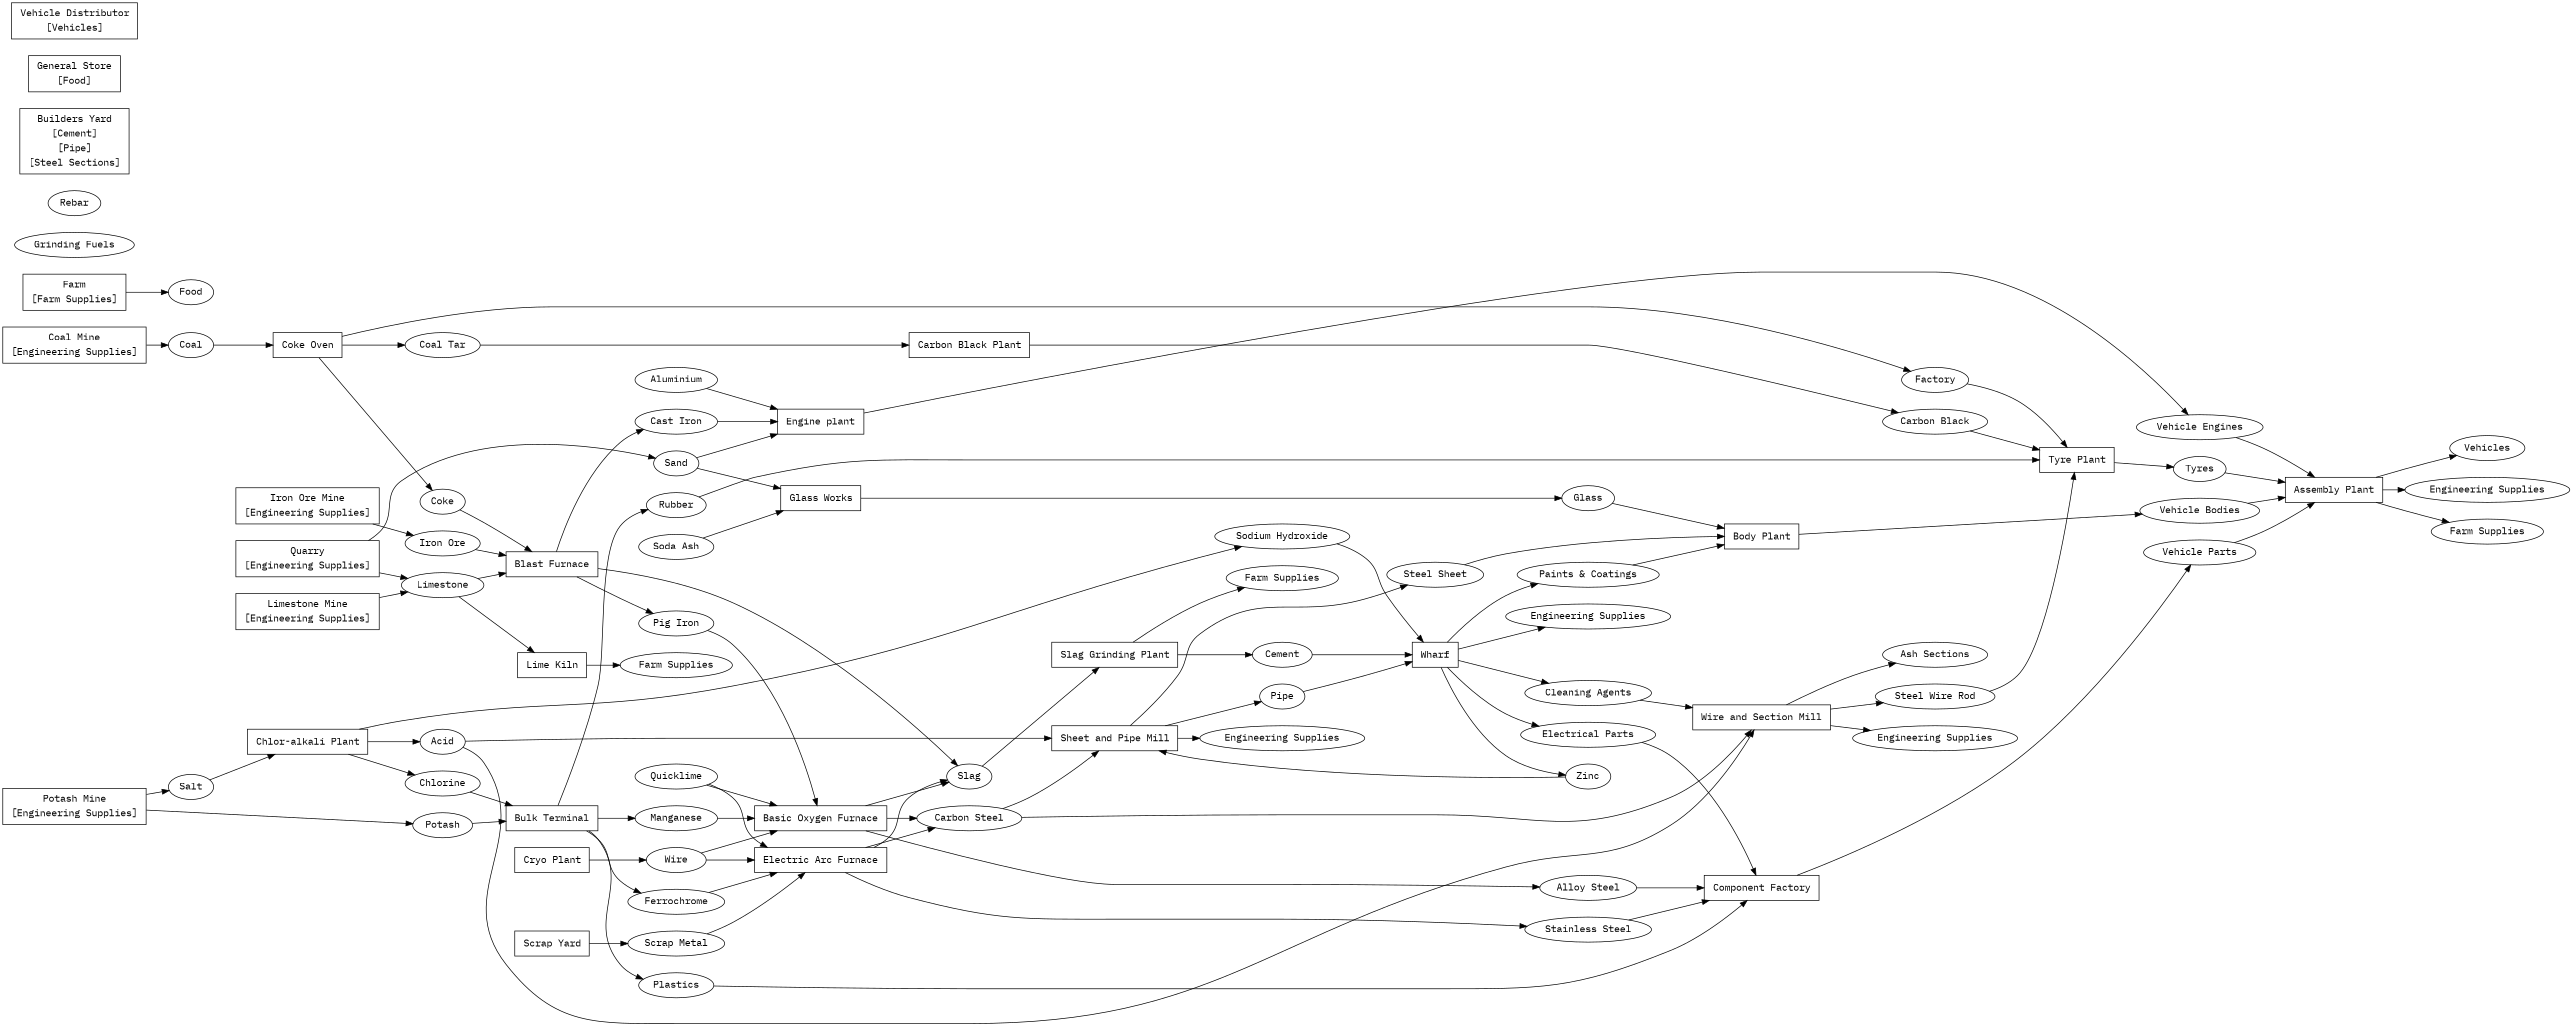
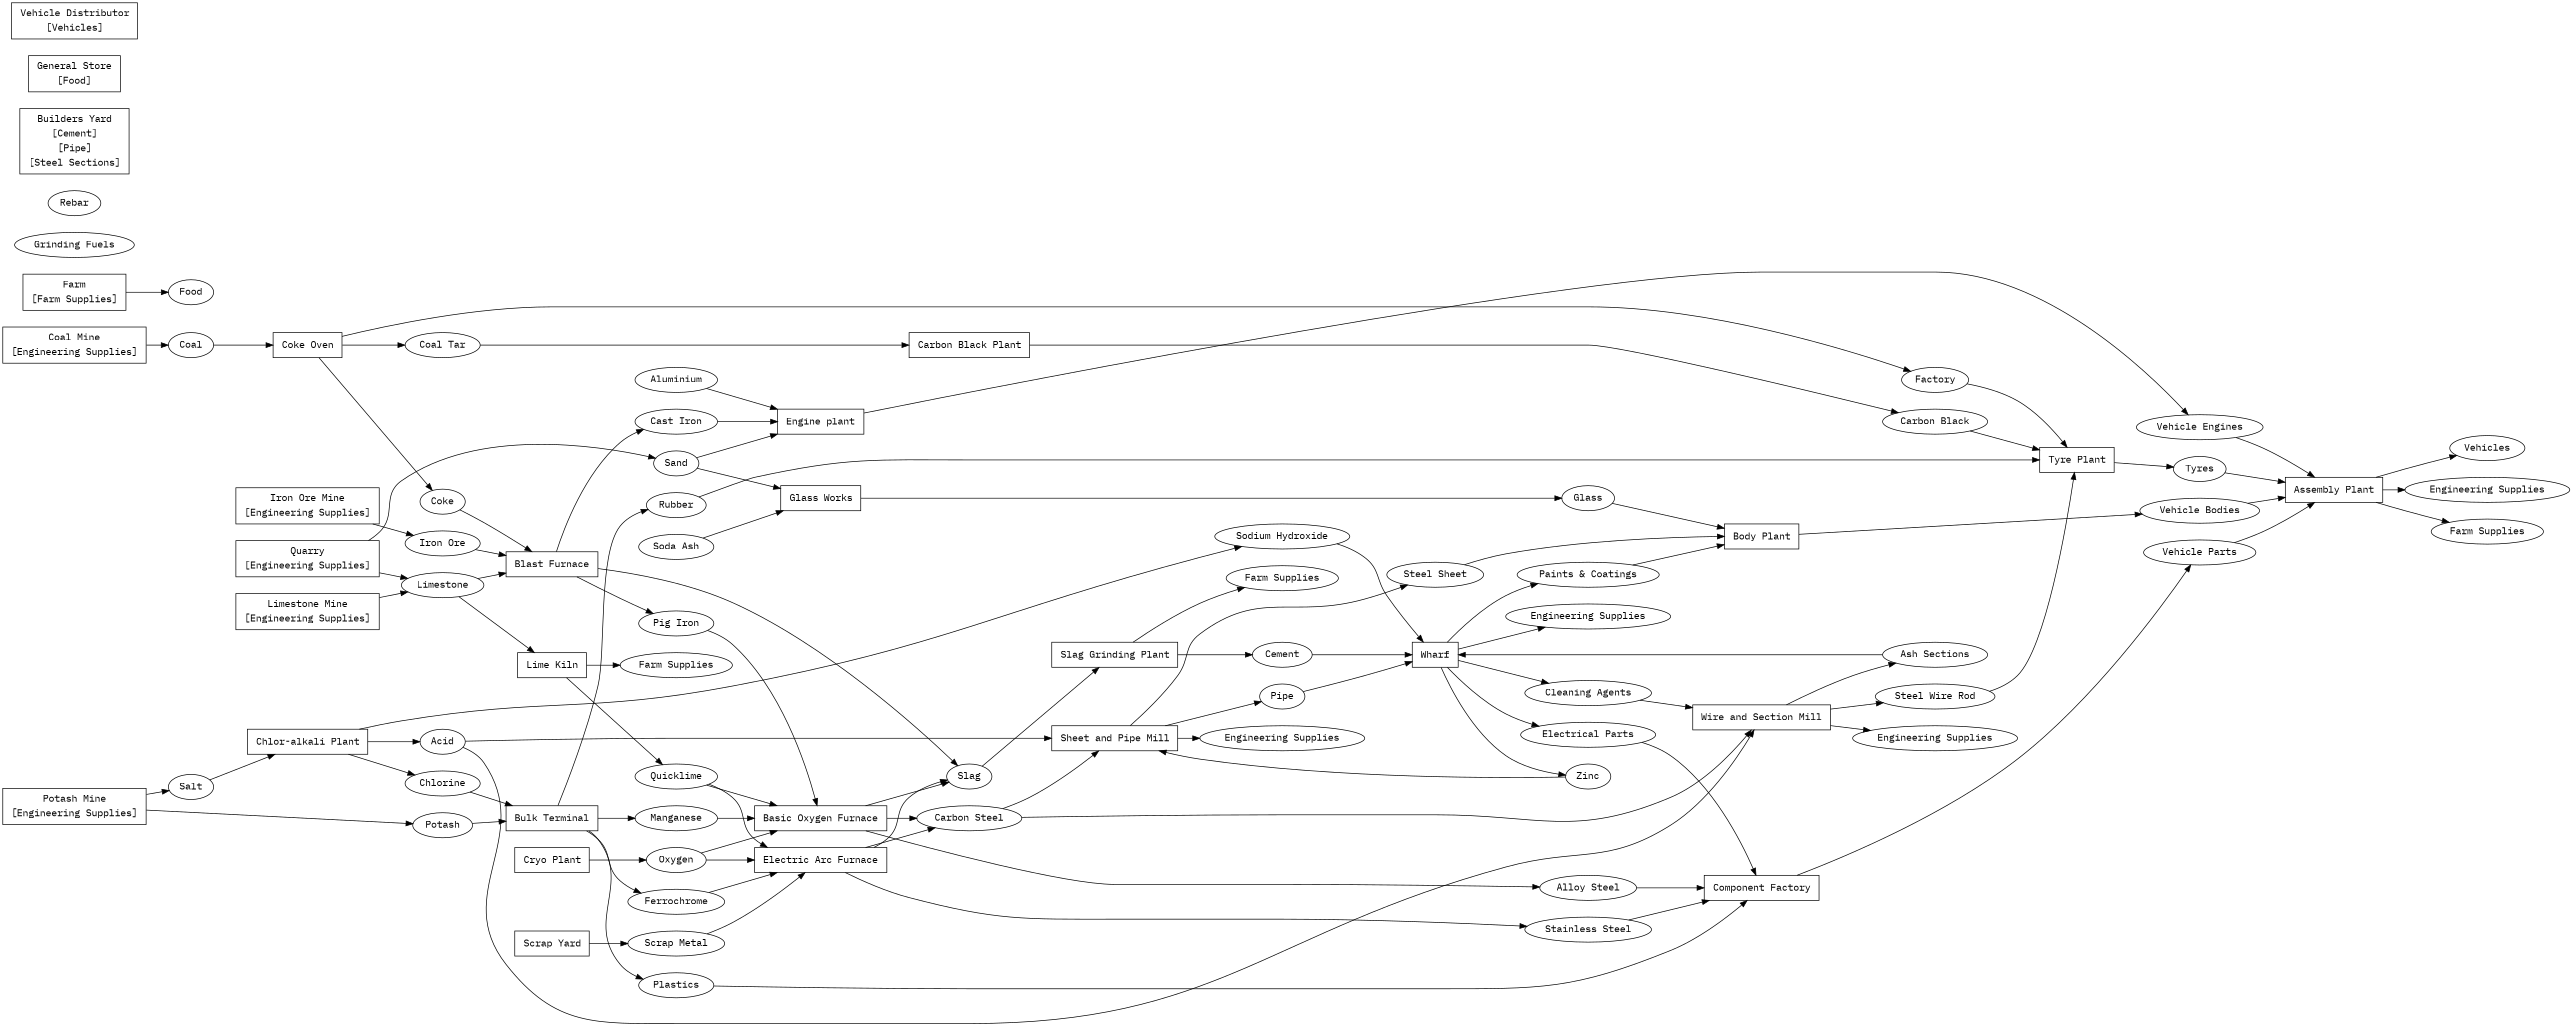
edge "Ash Sections" -> "Wharf": added
edge "Lime Kiln" -> "Quicklime": added
node "Wire": label "Wire" -> "Oxygen"
